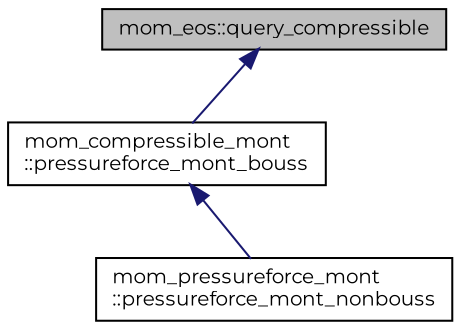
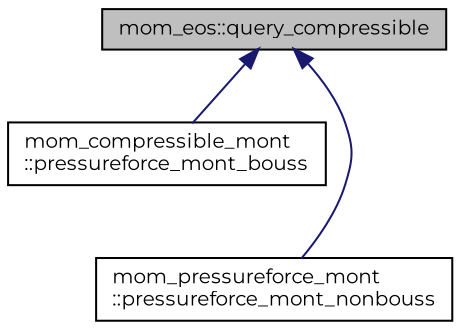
edge "mom_pressureforce_mont ::pressureforce_mont_nonbouss" -> "mom_compressible_mont ::pressureforce_mont_bouss": now "mom_pressureforce_mont ::pressureforce_mont_nonbouss" -> "mom_eos::query_compressible"
